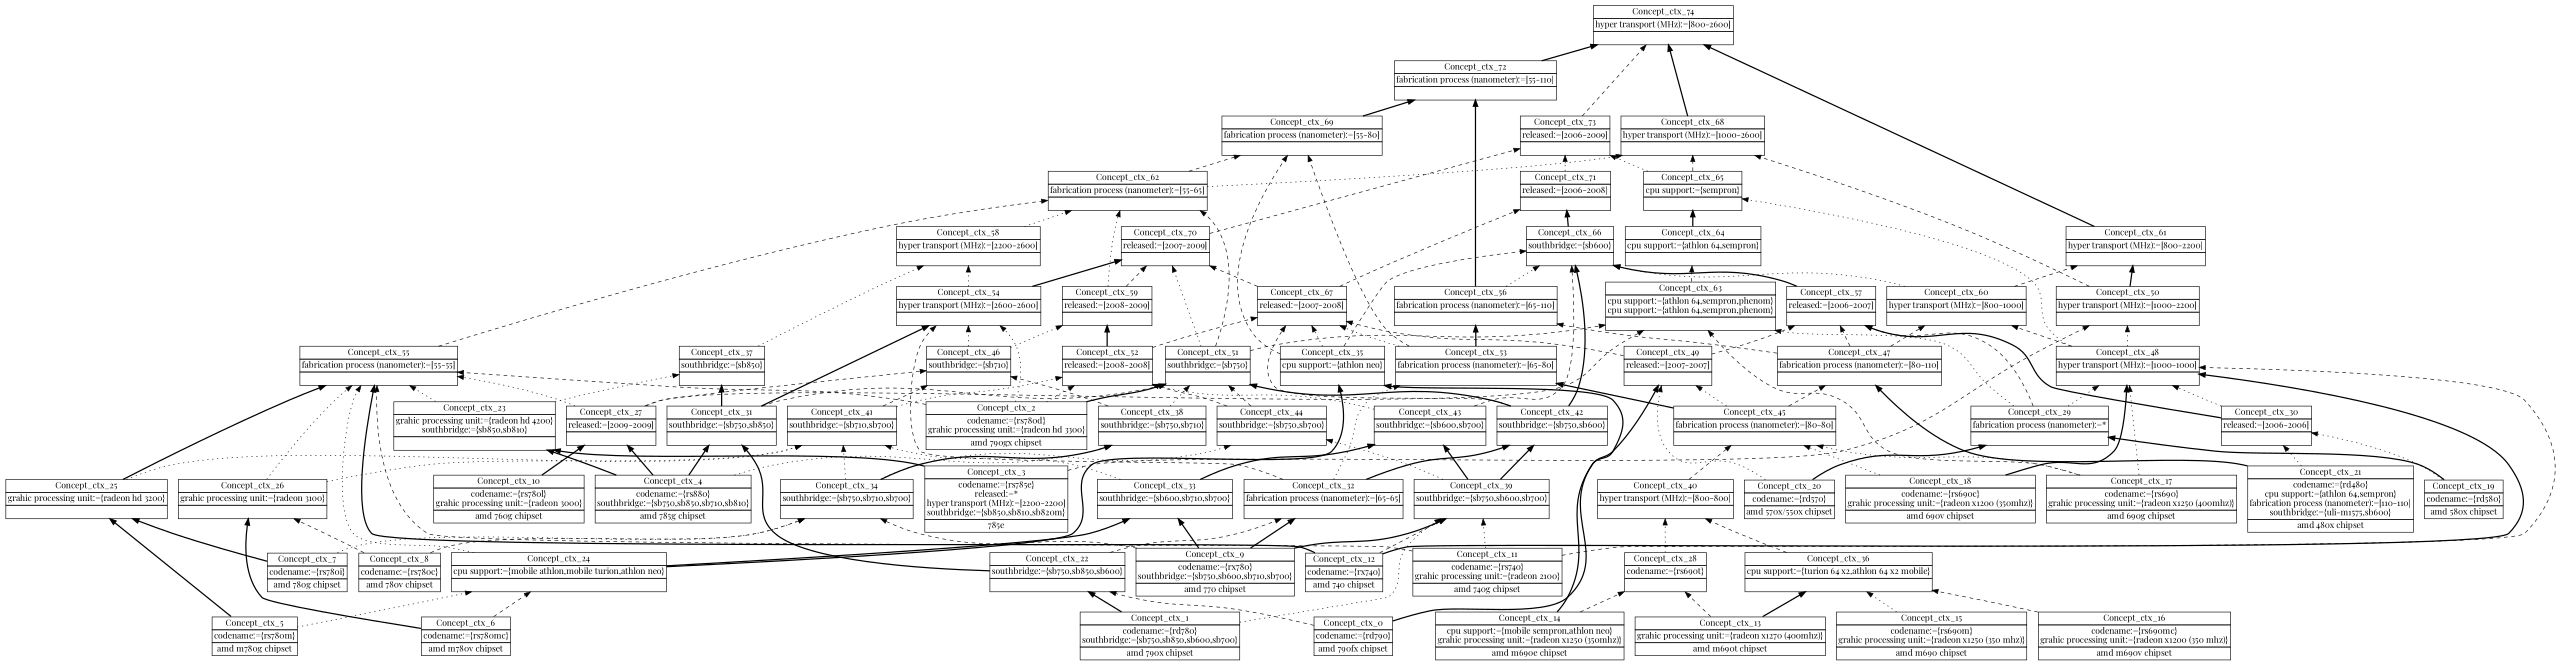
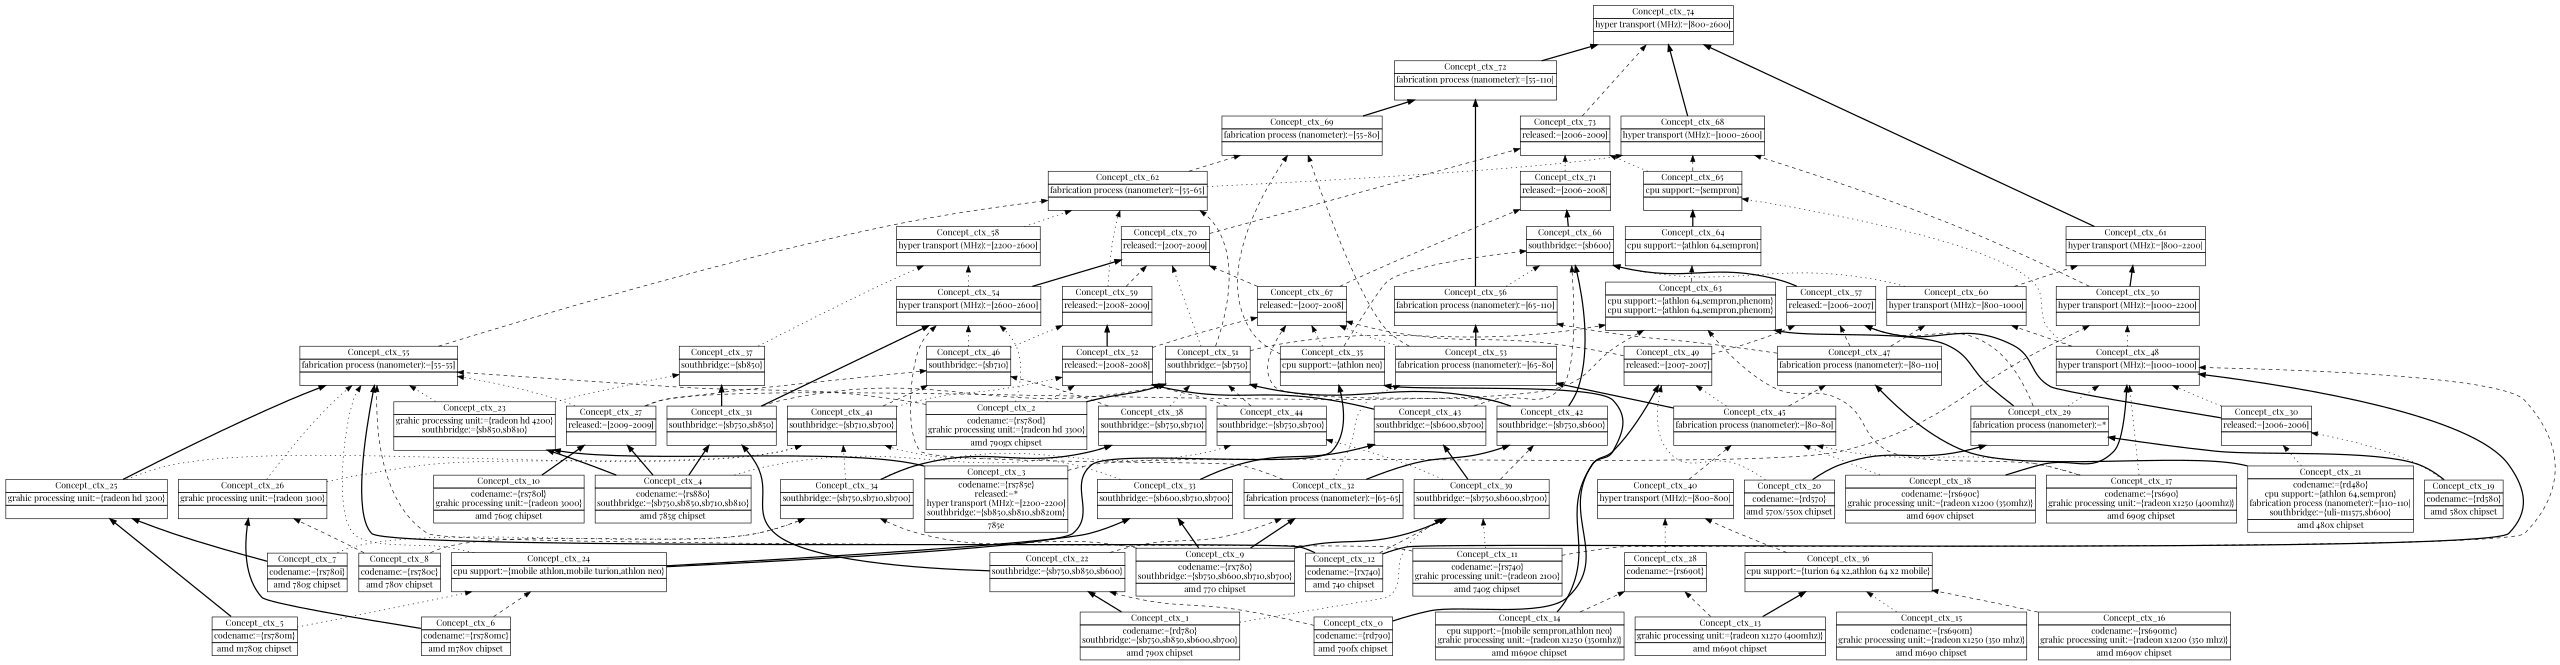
edge "Concept_ctx_29" -> "Concept_ctx_63": style dotted -> bold
edge "Concept_ctx_43" -> "Concept_ctx_52": style dotted -> bold
edge "Concept_ctx_39" -> "Concept_ctx_42": style bold -> dashed
